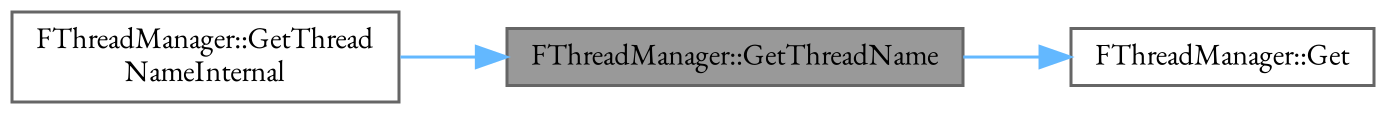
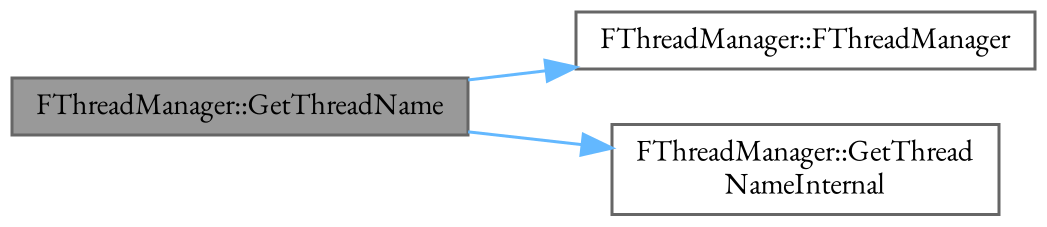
edge "FThreadManager::GetThread NameInternal" -> "FThreadManager::GetThreadName": reversed
node "FThreadManager::Get": label "FThreadManager::Get" -> "FThreadManager::FThreadManager"
